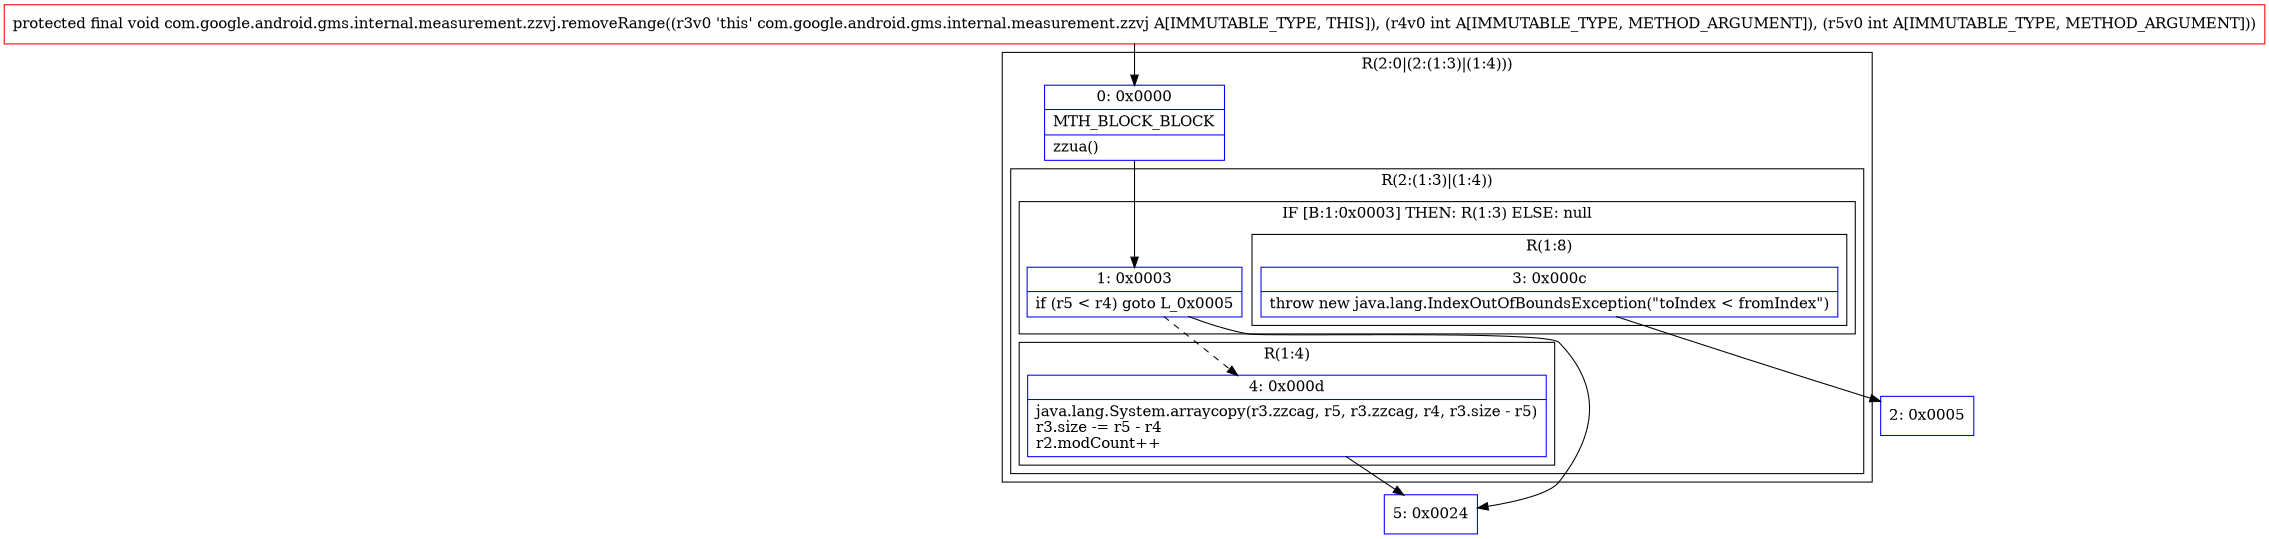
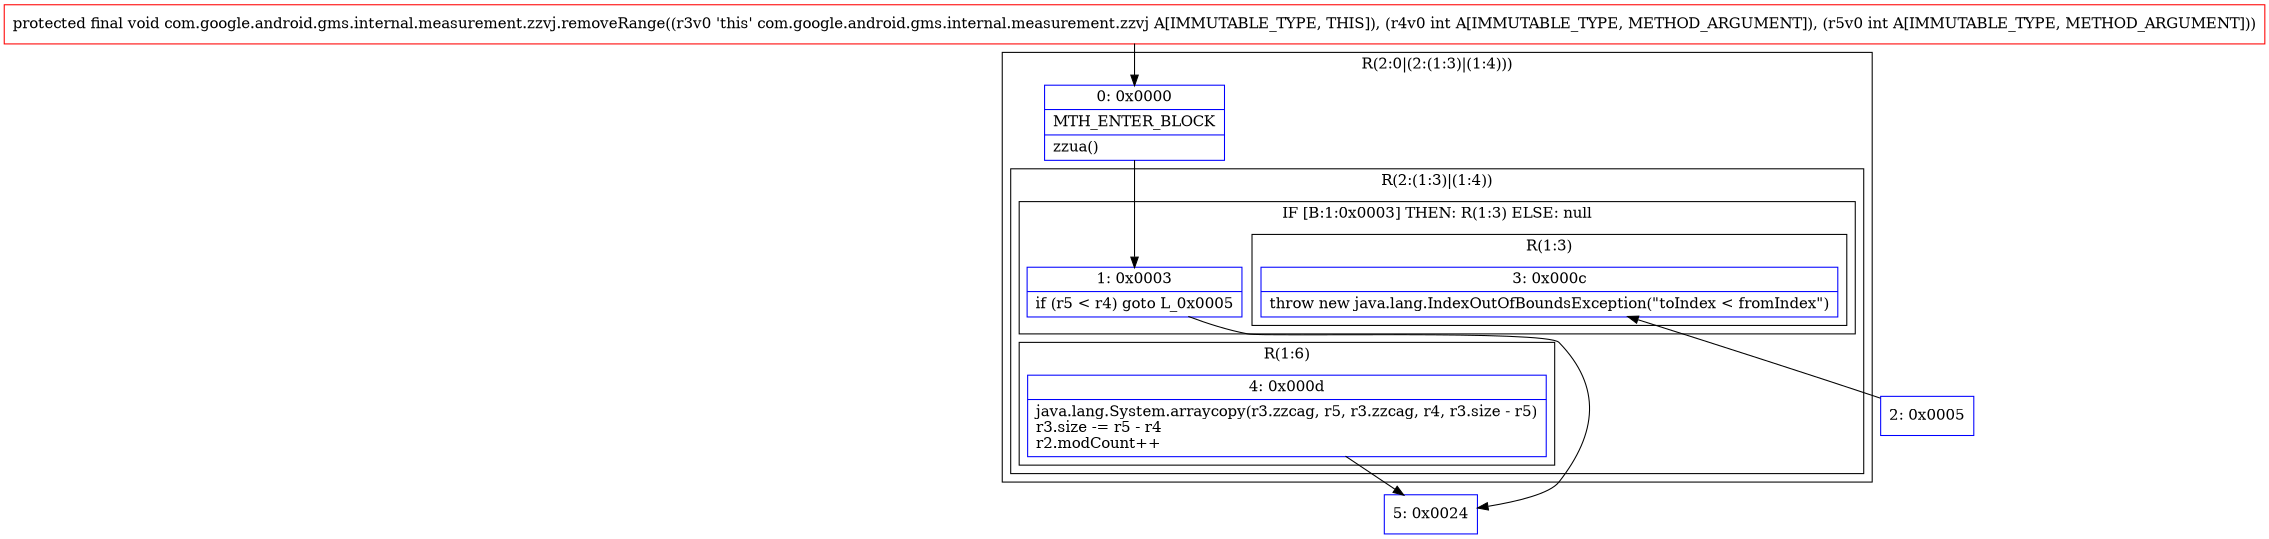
node "0: 0x0000": text "MTH_BLOCK_BLOCK" -> "MTH_ENTER_BLOCK"
cluster "R(1:8)": label "R(1:8)" -> "R(1:3)"
edge "1: 0x0003" -> "4: 0x000d": removed
cluster "R(1:4)": label "R(1:4)" -> "R(1:6)"
edge "3: 0x000c" -> "2: 0x0005": reversed
